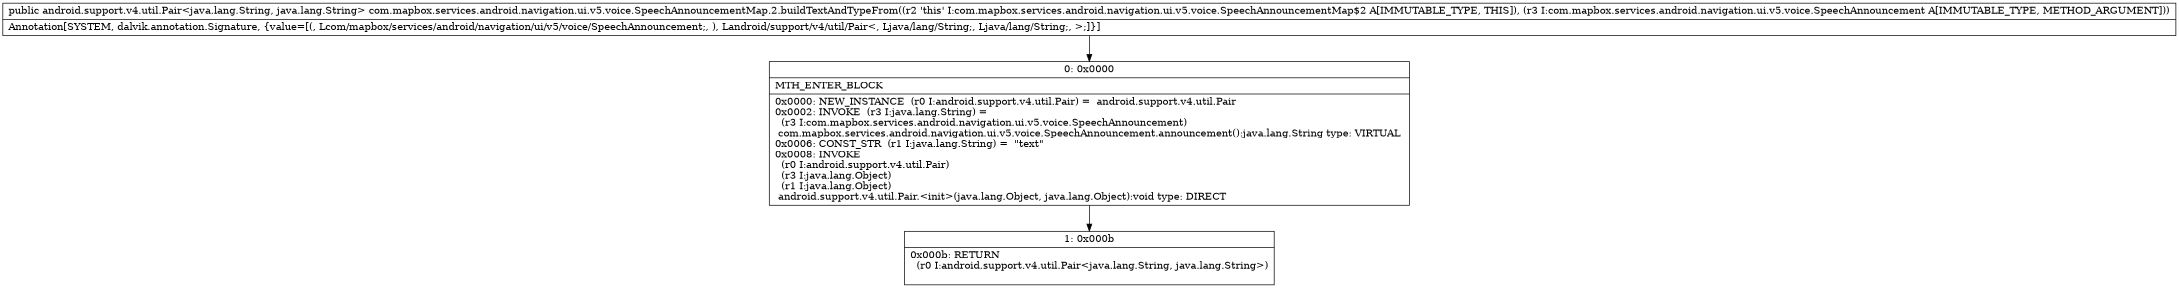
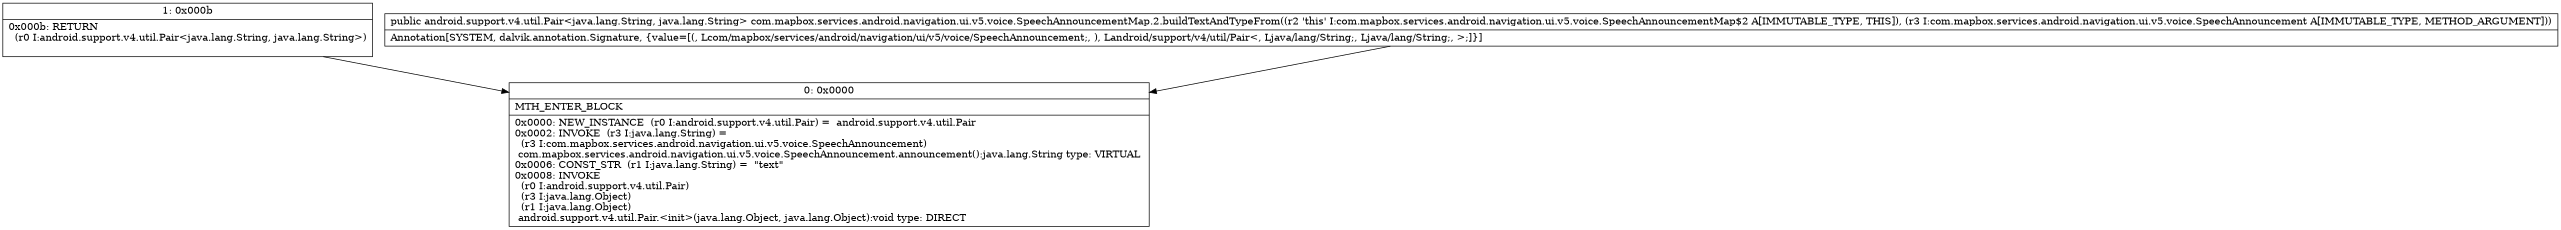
edge "0: 0x0000" -> "1: 0x000b": reversed
